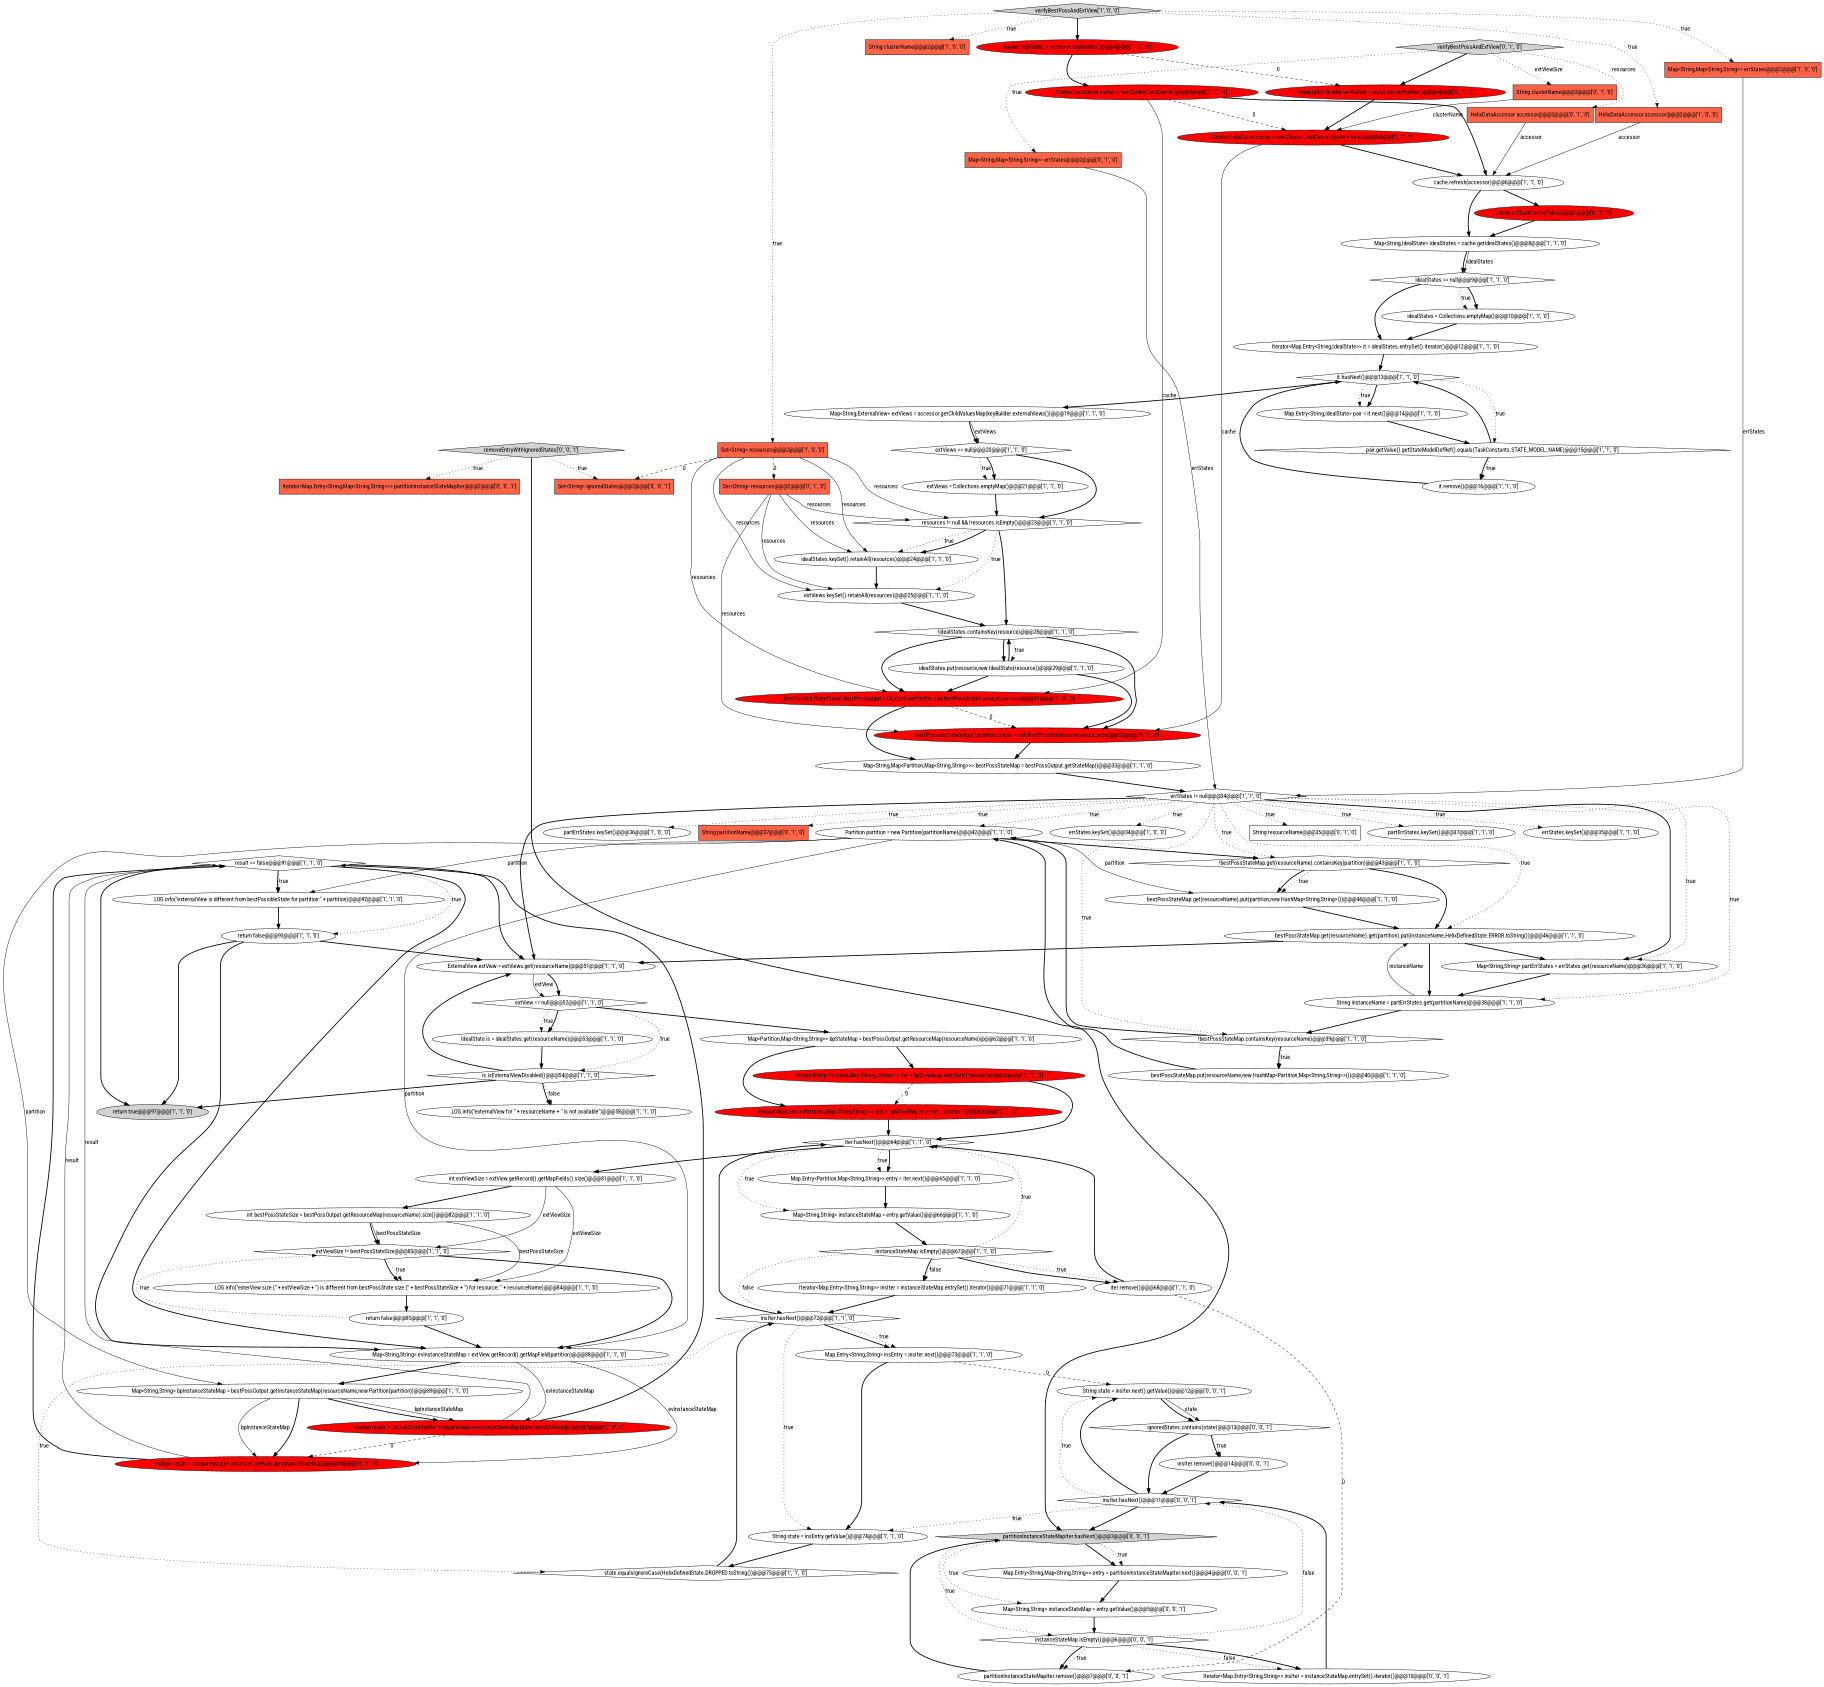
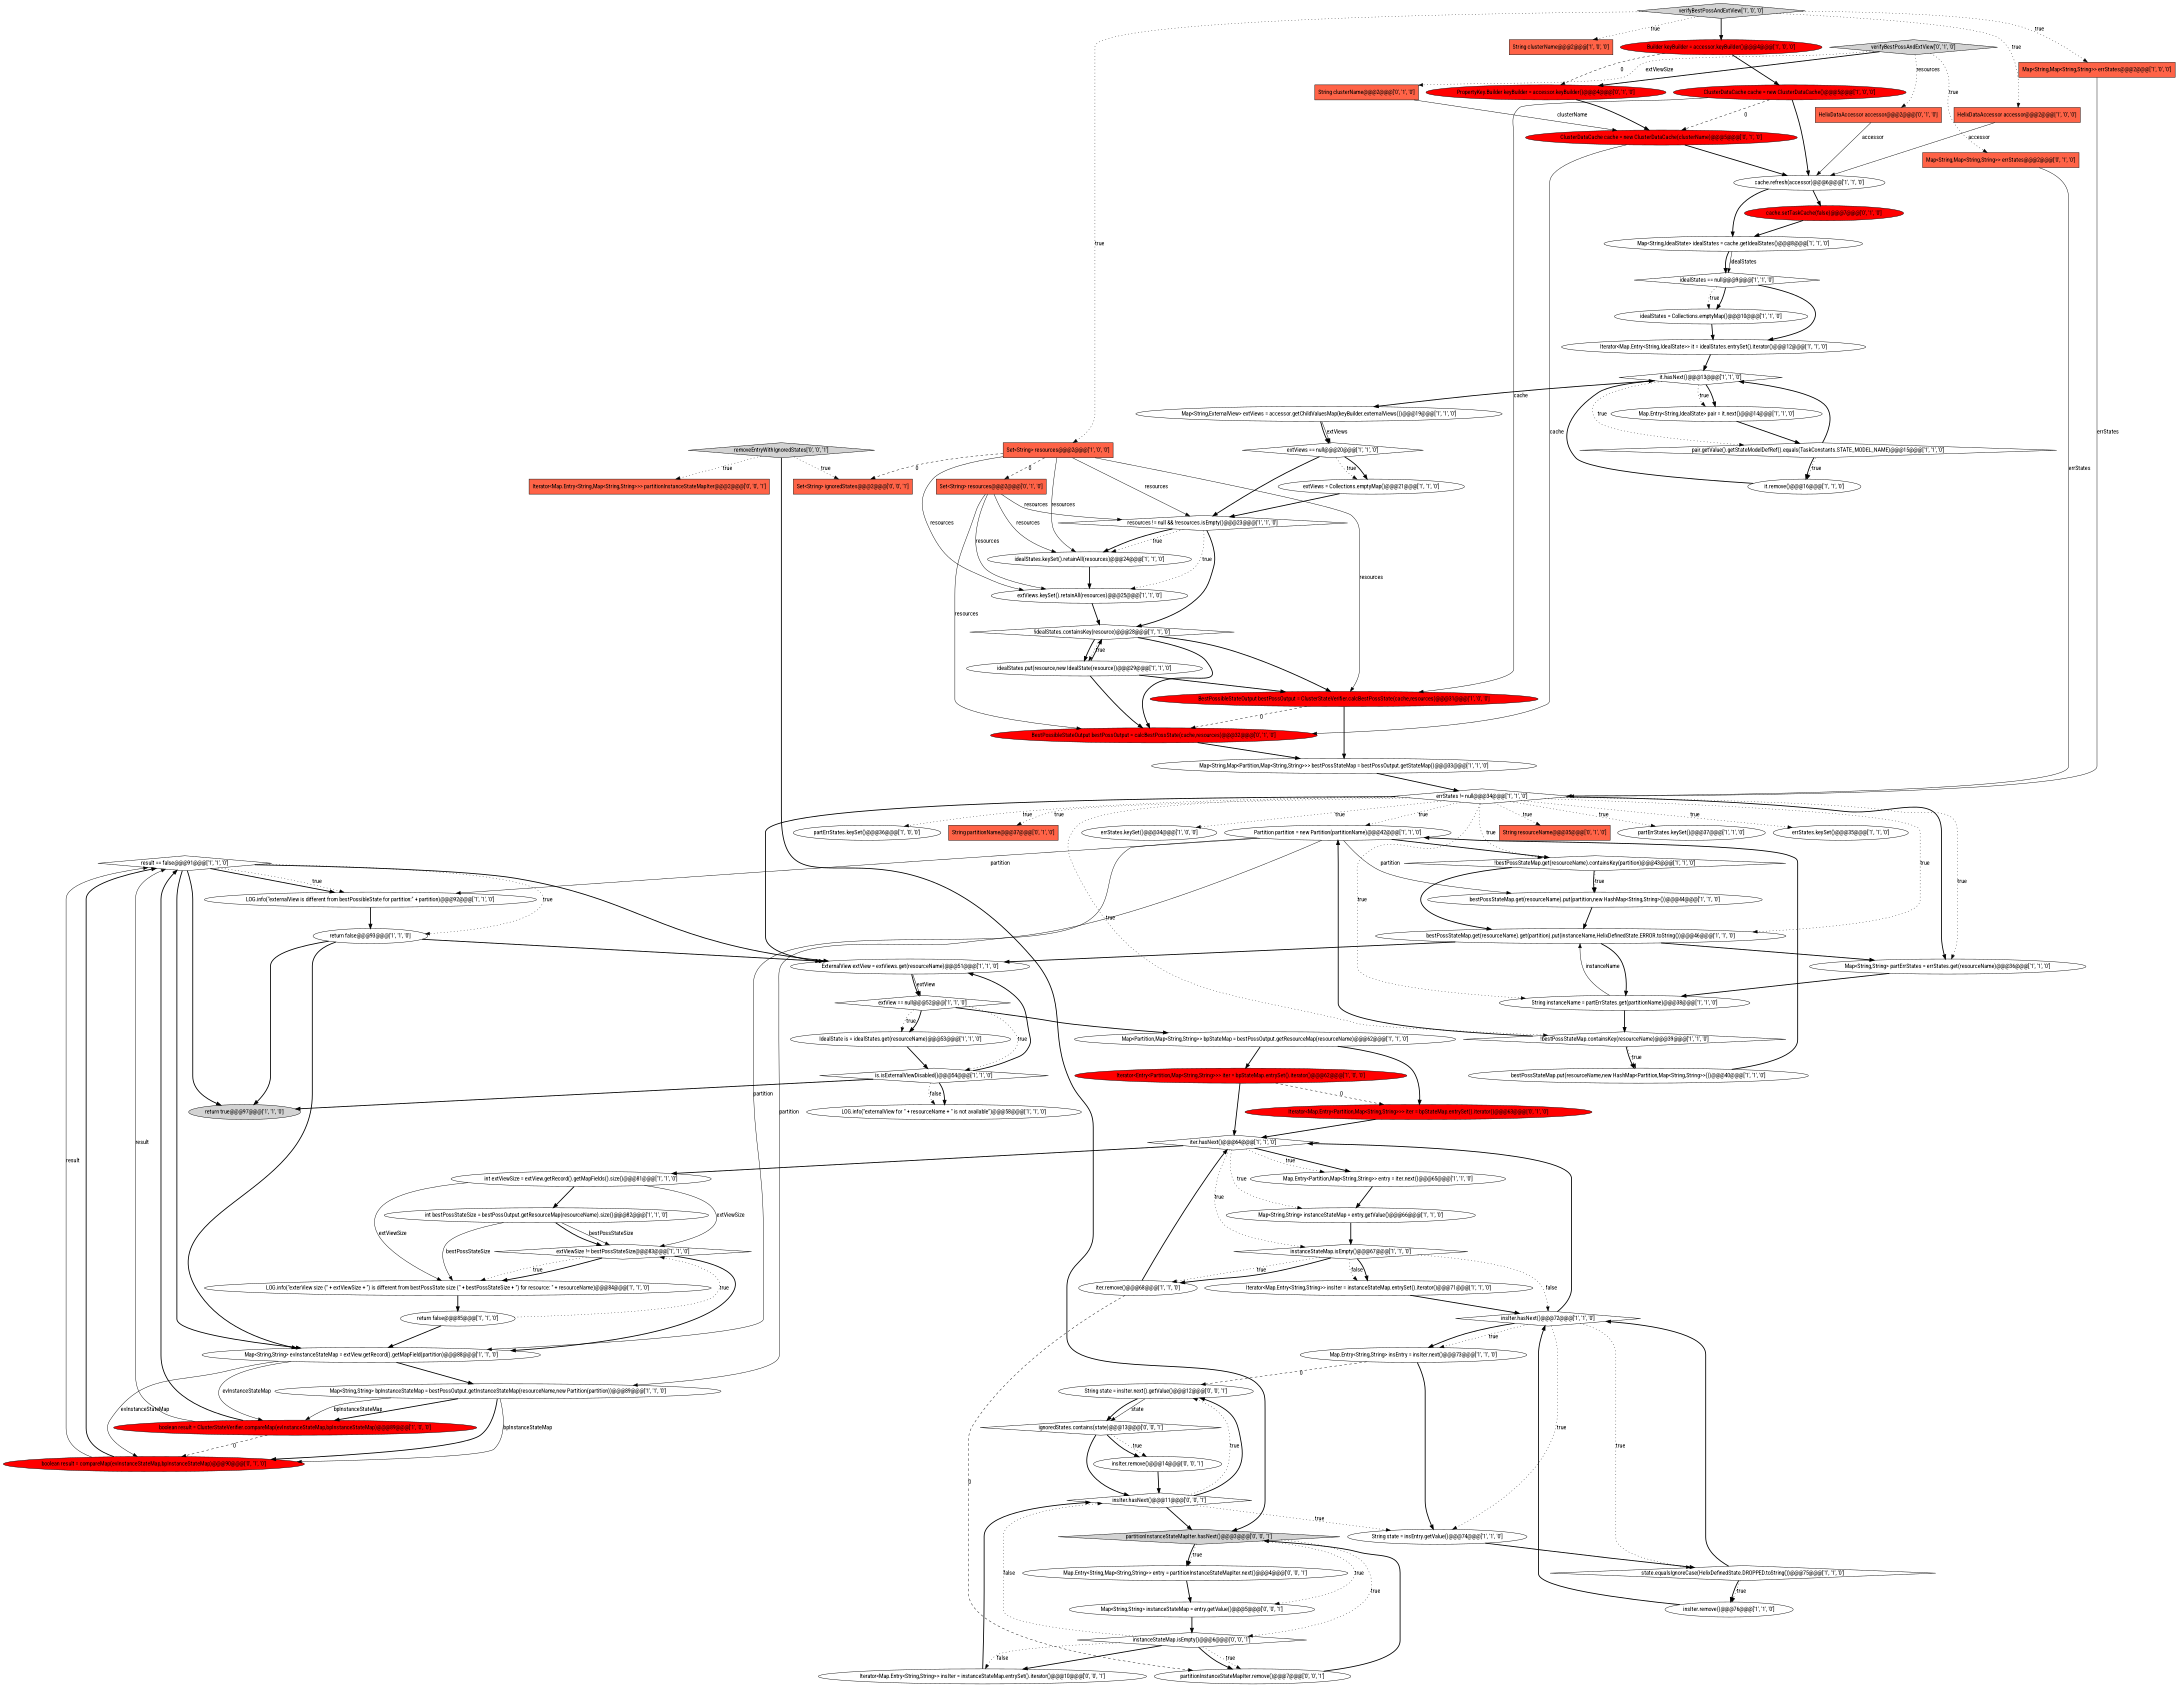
node "String resourceName@@@35@@@['0', '1', '0']": fillcolor white -> tomato
edge "instanceStateMap.isEmpty()@@@67@@@['1', '1', '0']" -> "iter.hasNext()@@@64@@@['1', '1', '0']": reversed
node "insIter.remove()@@@76@@@['1', '1', '0']": added
